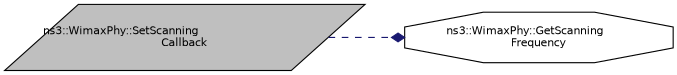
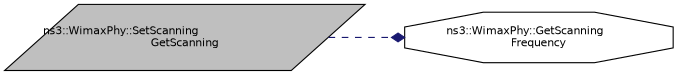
node "ns3::WimaxPhy::SetScanning Callback": label "ns3::WimaxPhy::SetScanning Callback" -> "ns3::WimaxPhy::SetScanning GetScanning"
